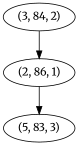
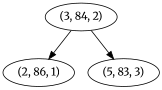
edge "(2, 86, 1)" -> "(5, 83, 3)": now "(3, 84, 2)" -> "(5, 83, 3)"
